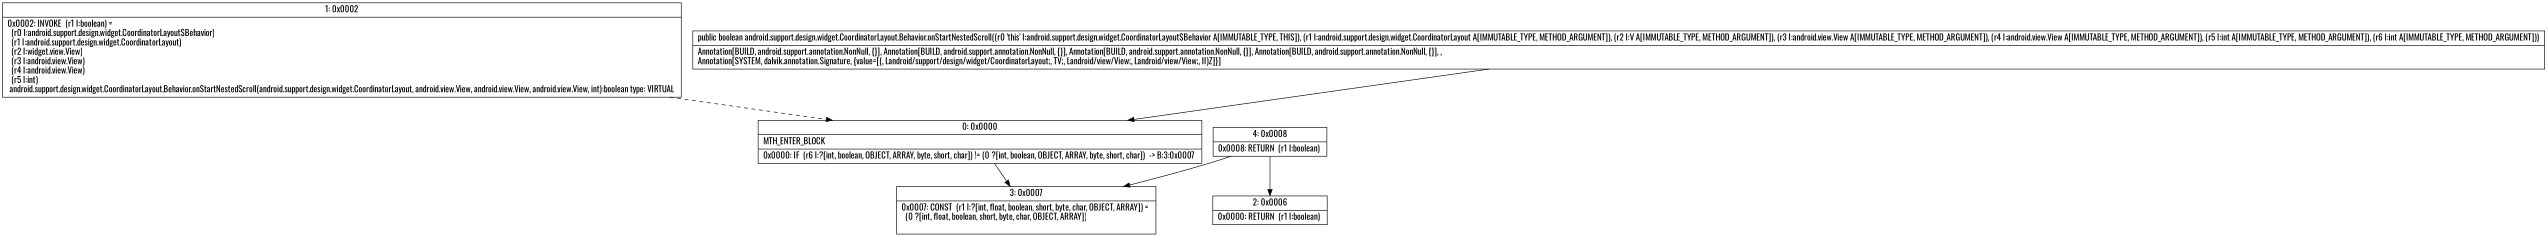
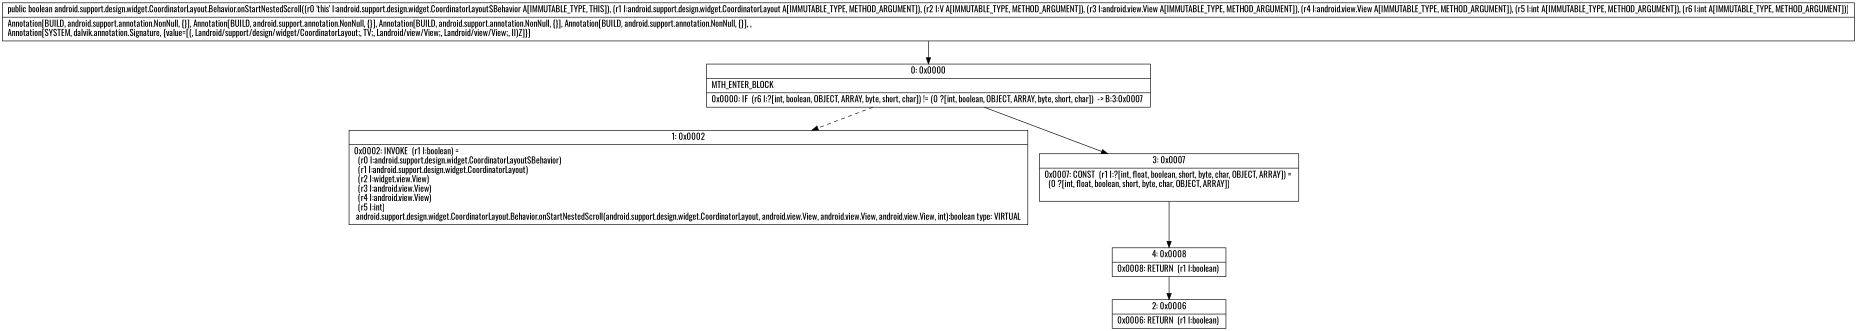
edge "1: 0x0002" -> "0: 0x0000": reversed
edge "4: 0x0008" -> "3: 0x0007": reversed
node "2: 0x0006": text "0x0000: RETURN  (r1 I:boolean)" -> "0x0006: RETURN  (r1 I:boolean)"
